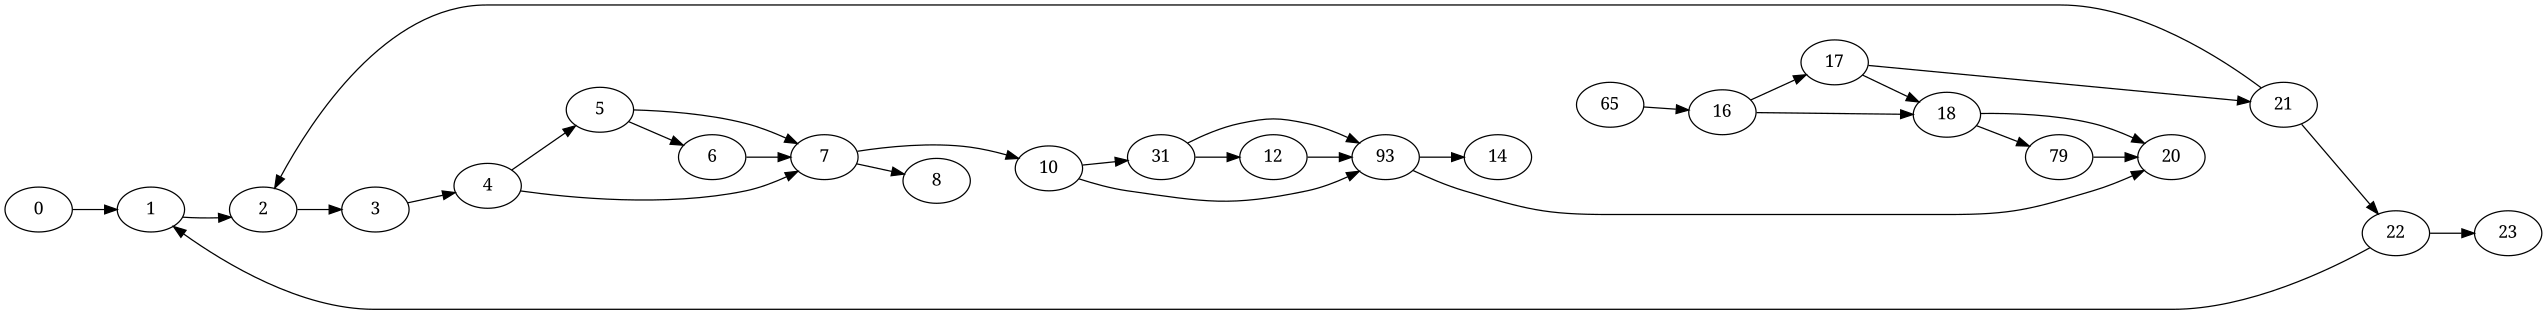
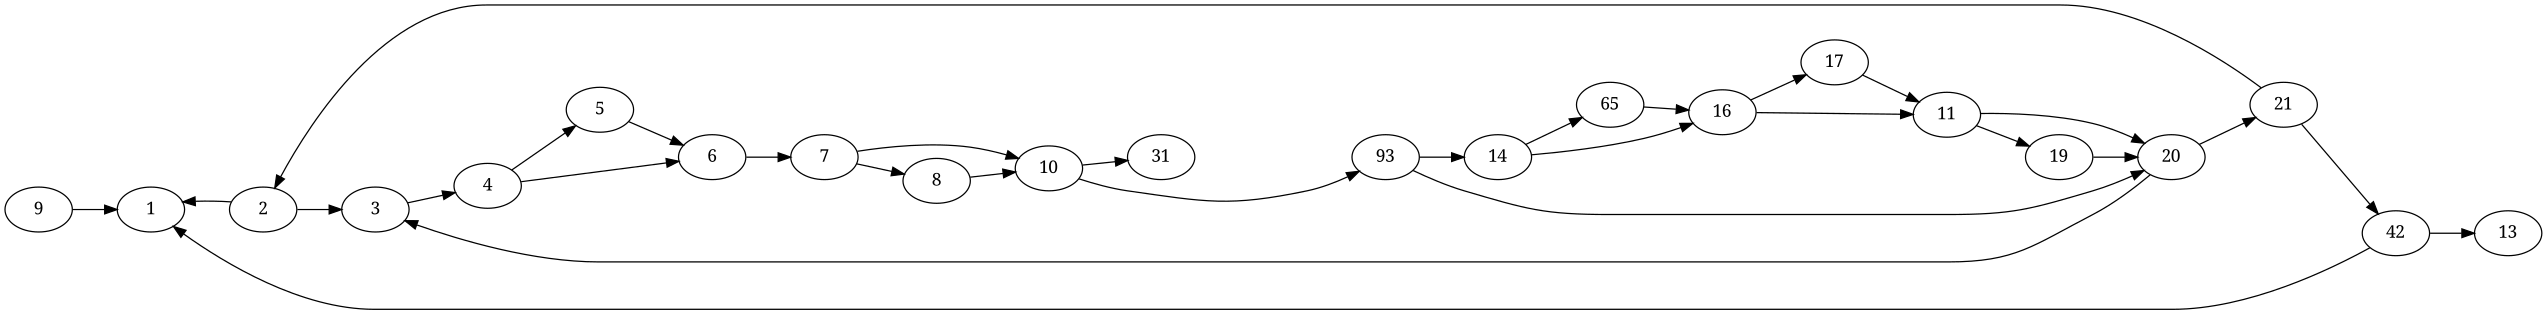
edge "17" -> "21": now "20" -> "21"
node "18": label "18" -> "11"
edge "5" -> "7": removed
edge "31" -> "93": removed
edge "14" -> "65": added
edge "14" -> "16": added
node "12": removed
node "79": label "79" -> "19"
edge "8" -> "10": added
edge "4" -> "7": now "4" -> "6"
node "0": label "0" -> "9"
edge "1" -> "2": reversed
node "22": label "22" -> "42"
node "23": label "23" -> "13"
edge "20" -> "3": added
